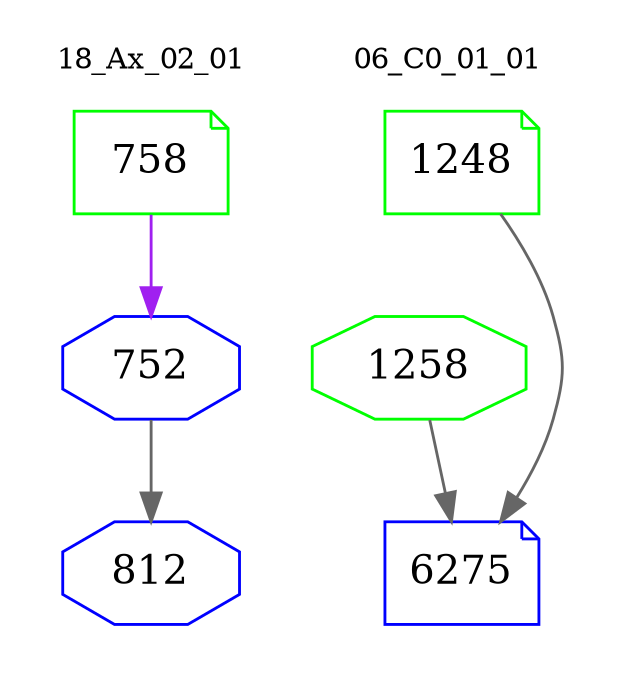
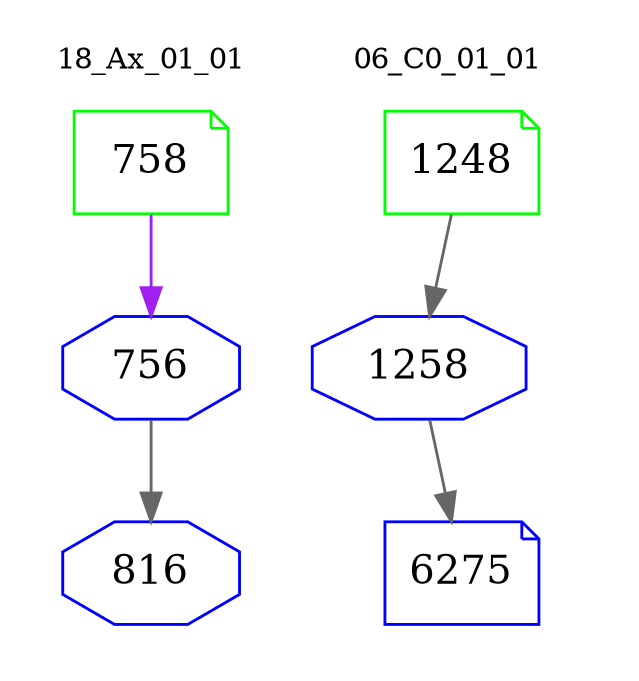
cluster "18_Ax_02_01": label "18_Ax_02_01" -> "18_Ax_01_01"
edge "1248" -> "6275": now "1248" -> "1258"
node "752": label "752" -> "756"
node "1258": color green -> blue
node "812": label "812" -> "816"
